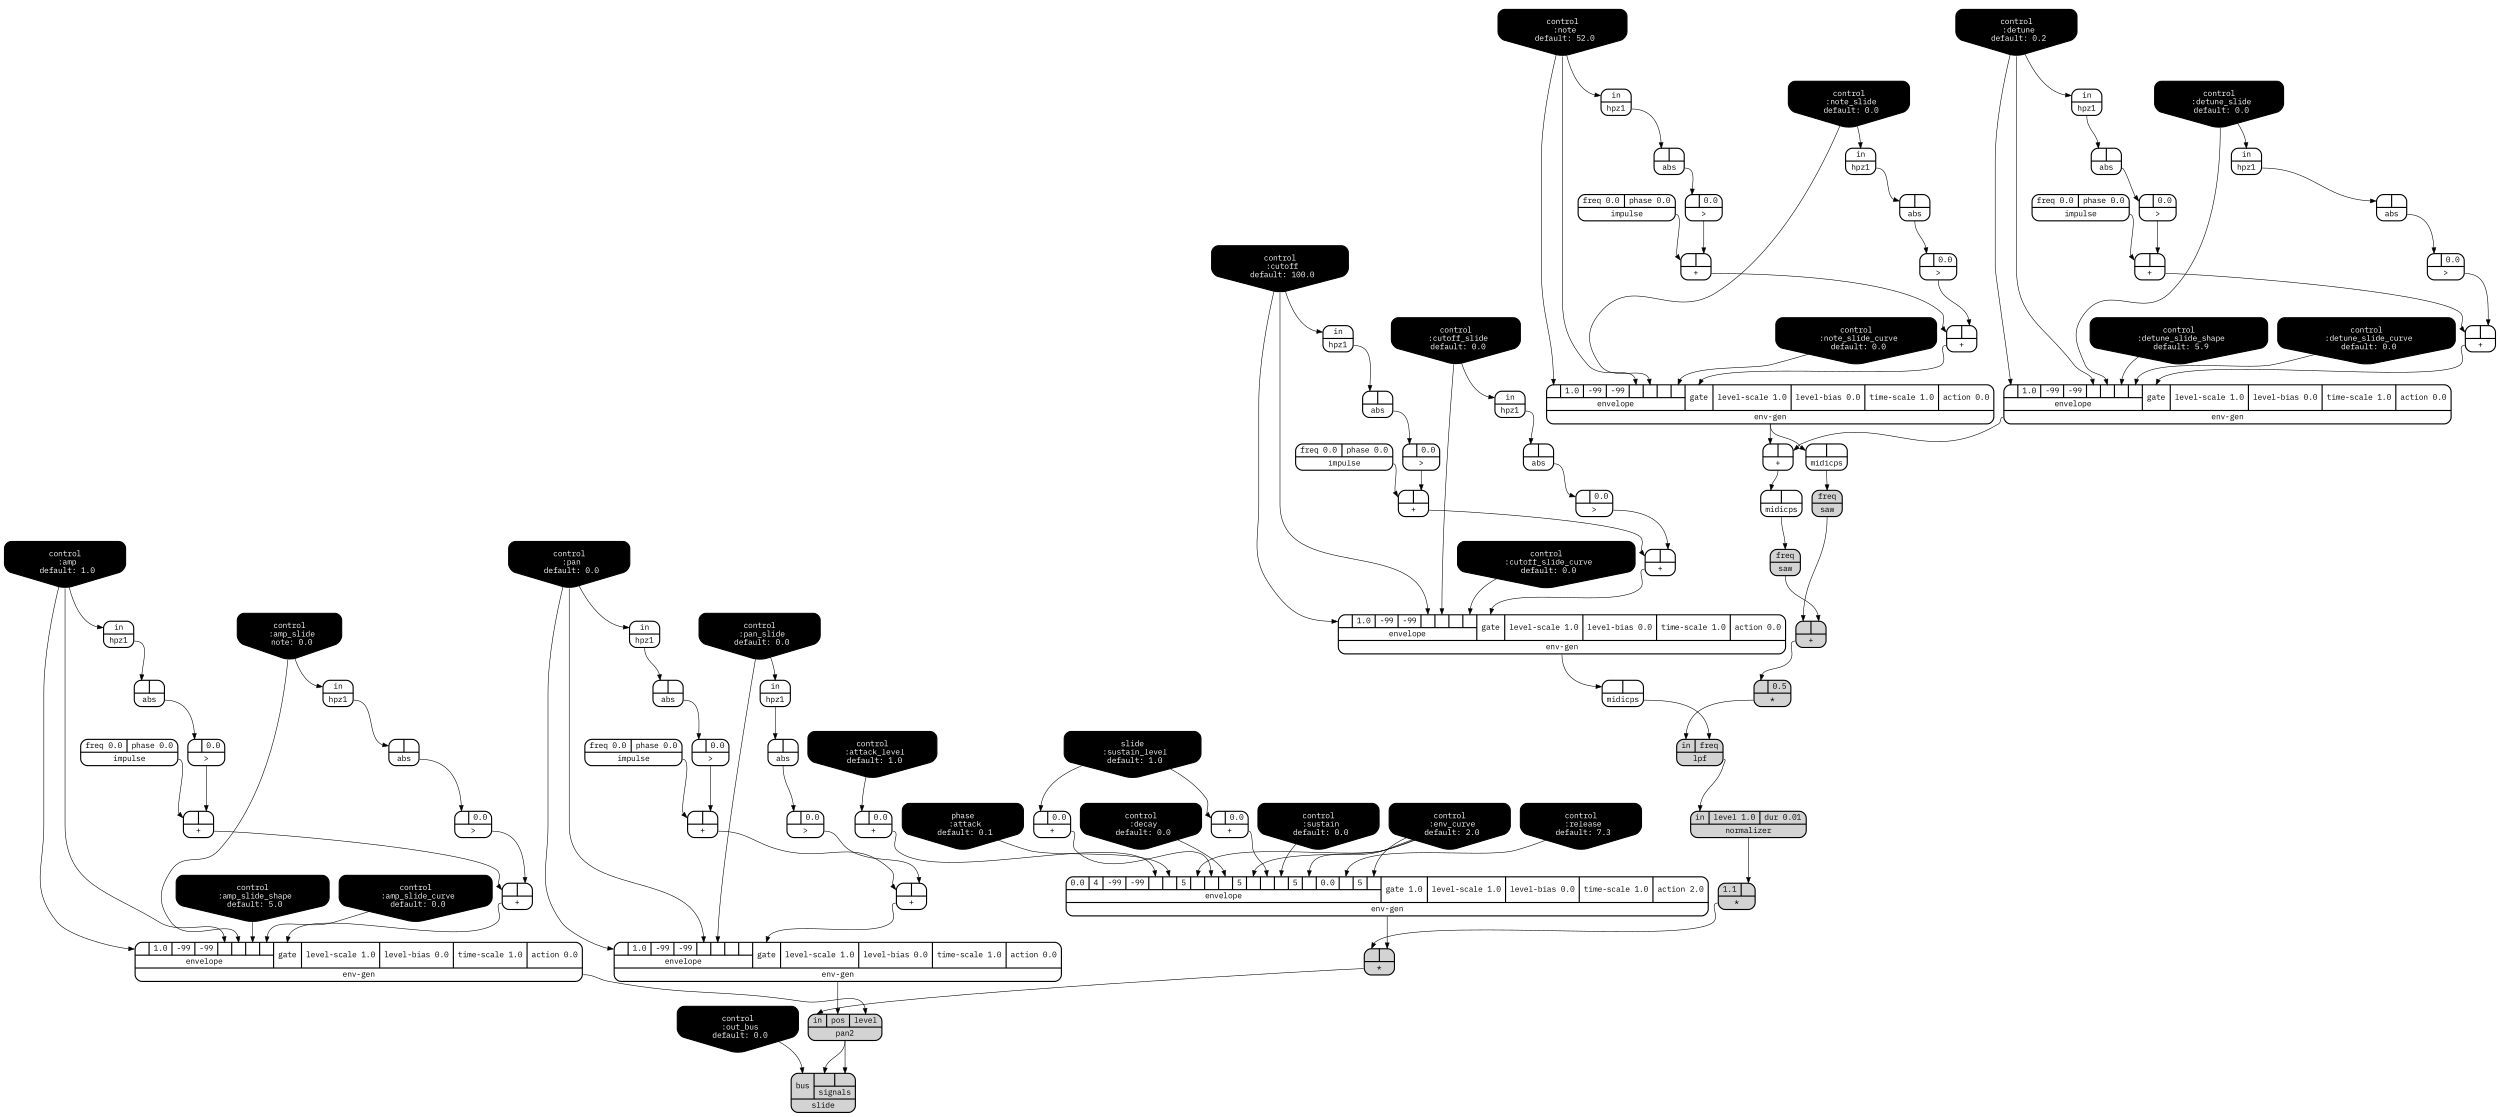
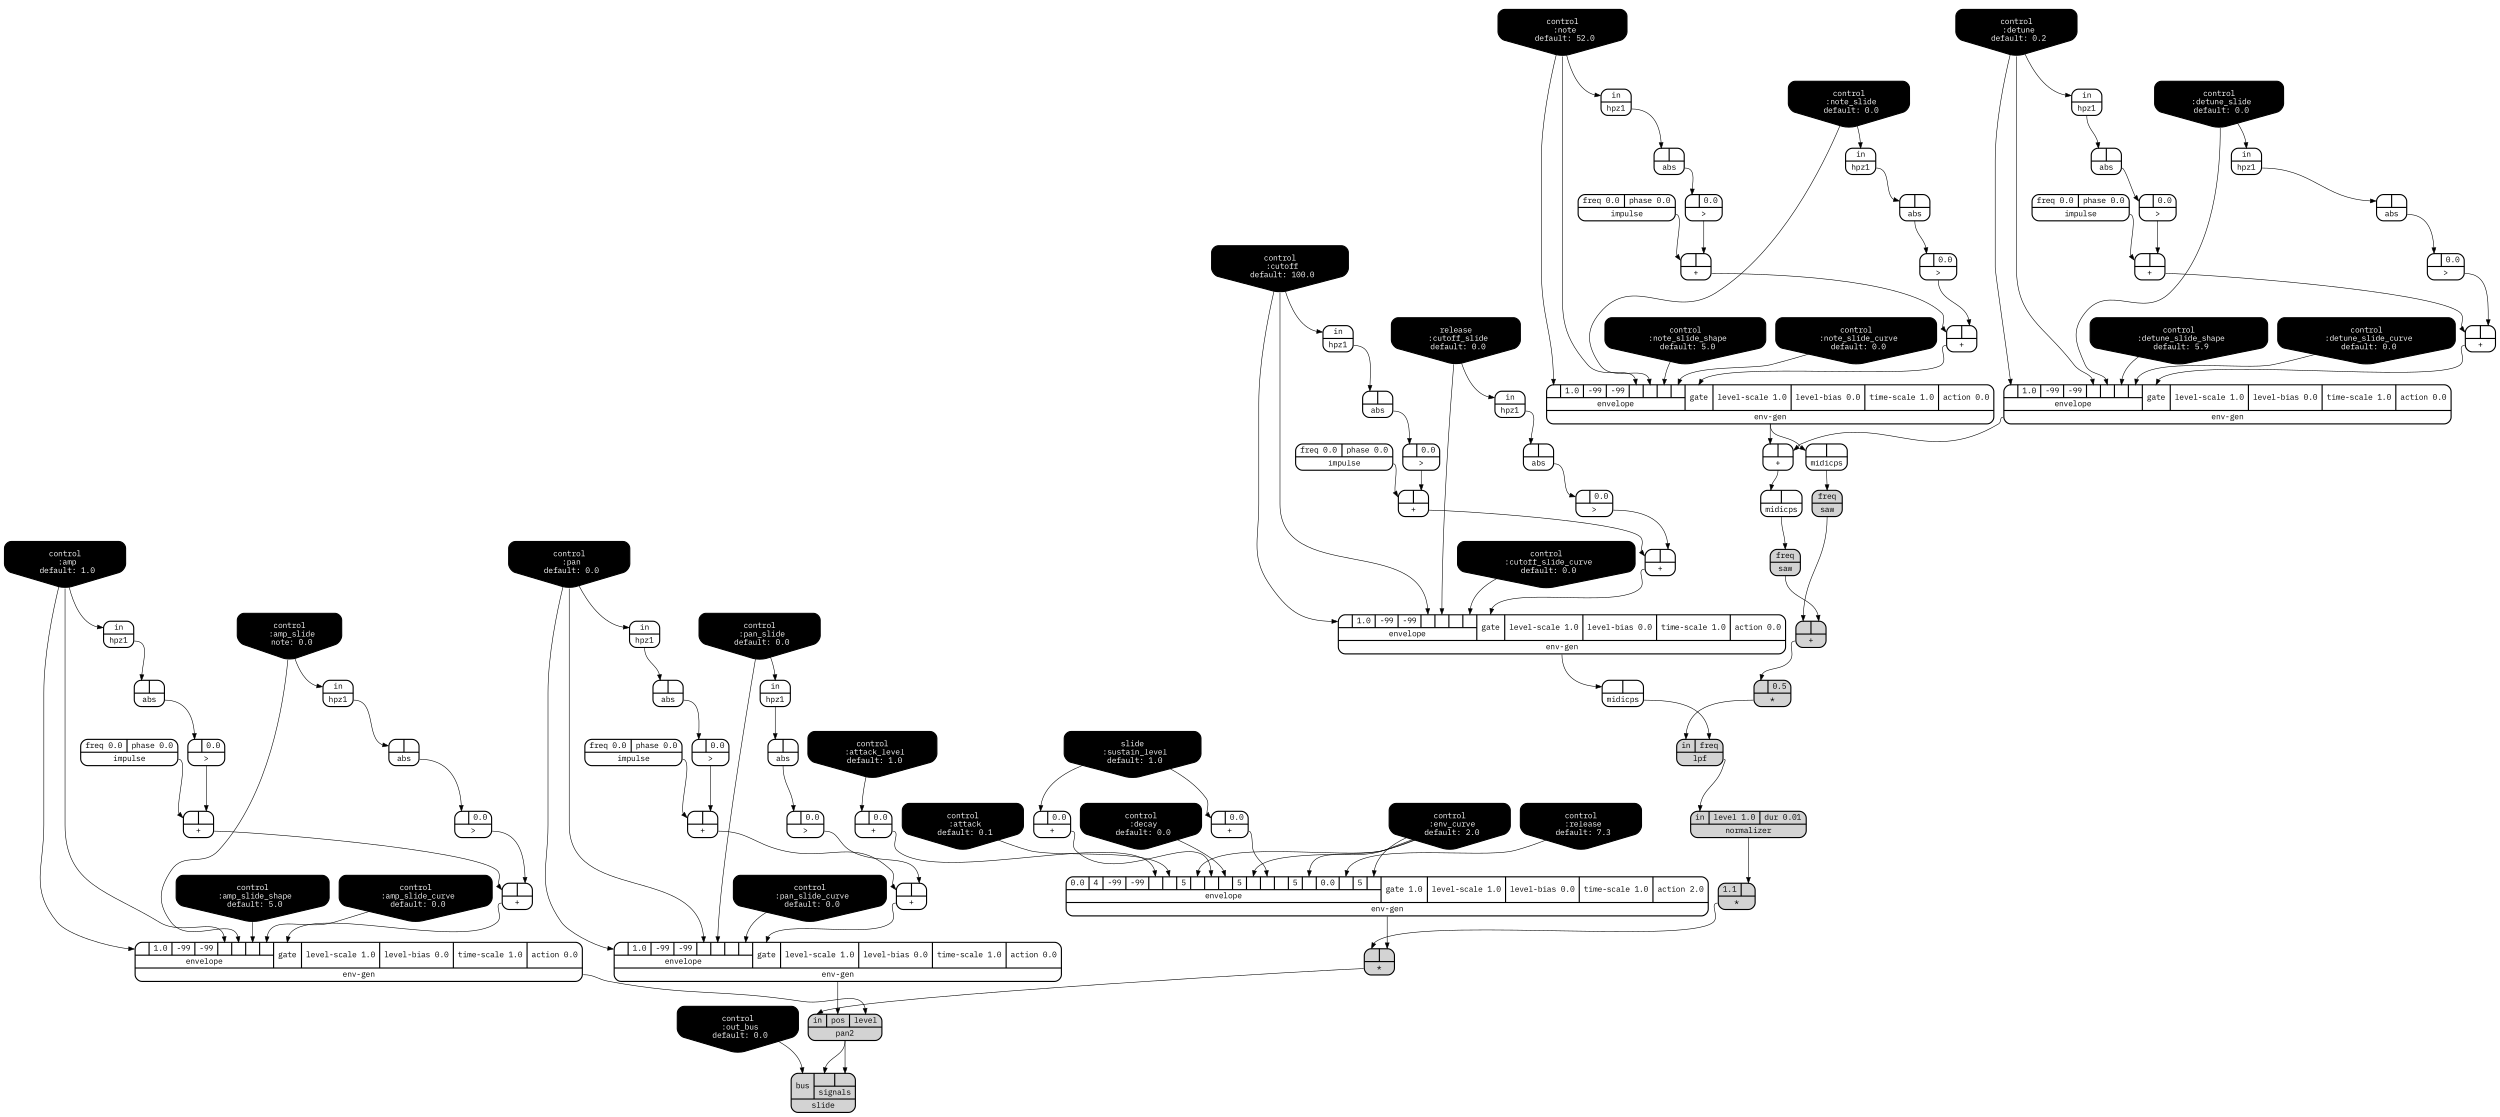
node "control :cutoff_slide default: 0.0": label "control :cutoff_slide default: 0.0" -> "release :cutoff_slide default: 0.0"
node "control :note_slide_shape default: 5.0": added
node "phase :attack default: 0.1": label "phase :attack default: 0.1" -> "control :attack default: 0.1"
node "control :sustain default: 0.0": removed
node "control :pan_slide_curve default: 0.0": added
